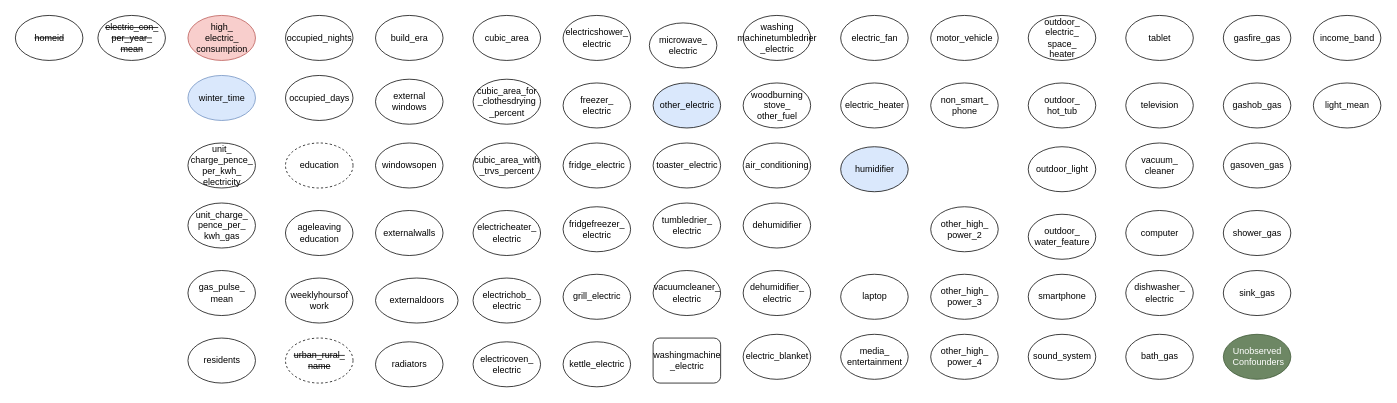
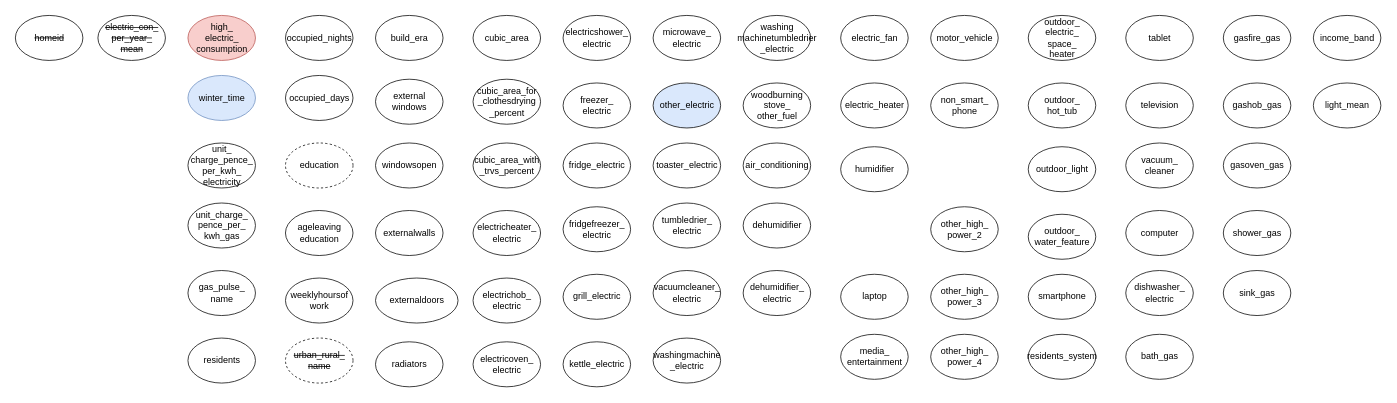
node "microwave_ electric": moved (683, 45) -> (687, 38)
node "humidifier": fillcolor #dae8fc -> #ffffff
node "gas_pulse_ mean": label "gas_pulse_ mean" -> "gas_pulse_ name"
node "electric_blanket": removed
node "sound_system": label "sound_system" -> "residents_system"
node "Unobserved Confounders": removed
node "washingmachine _electric": shape rounded rectangle -> ellipse
